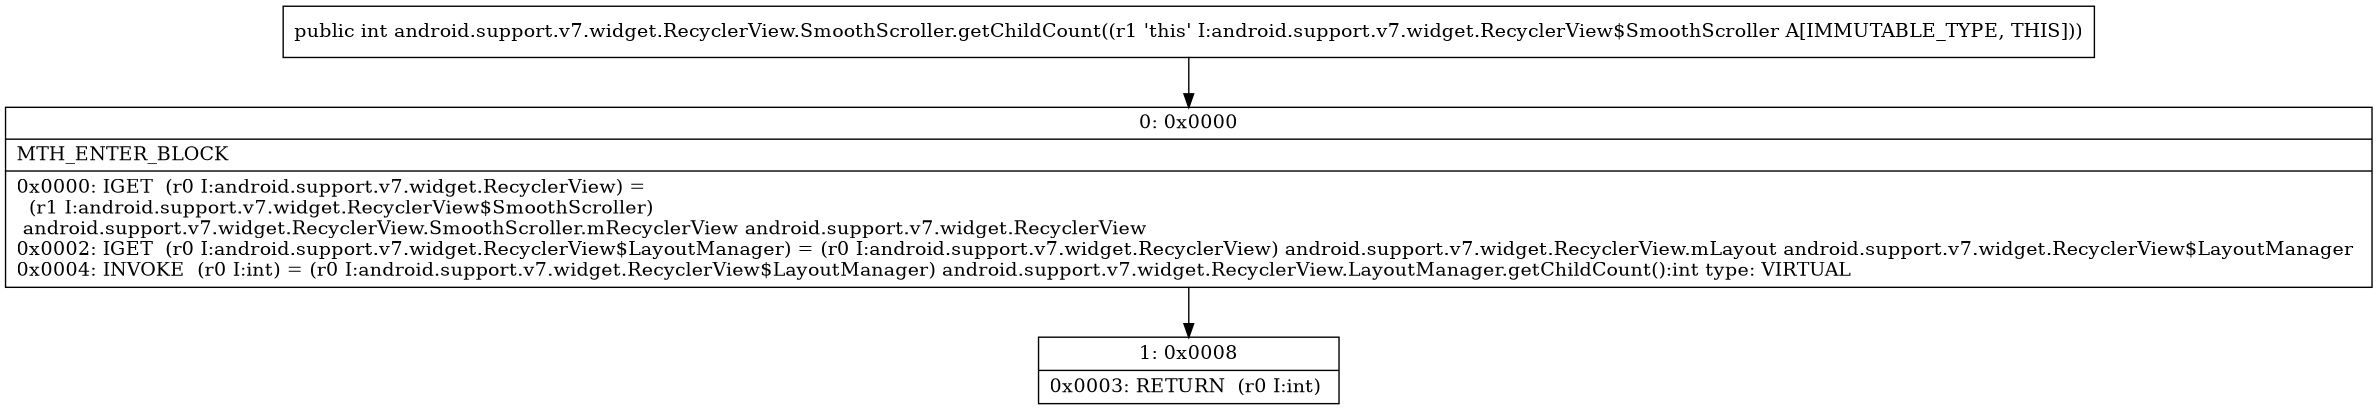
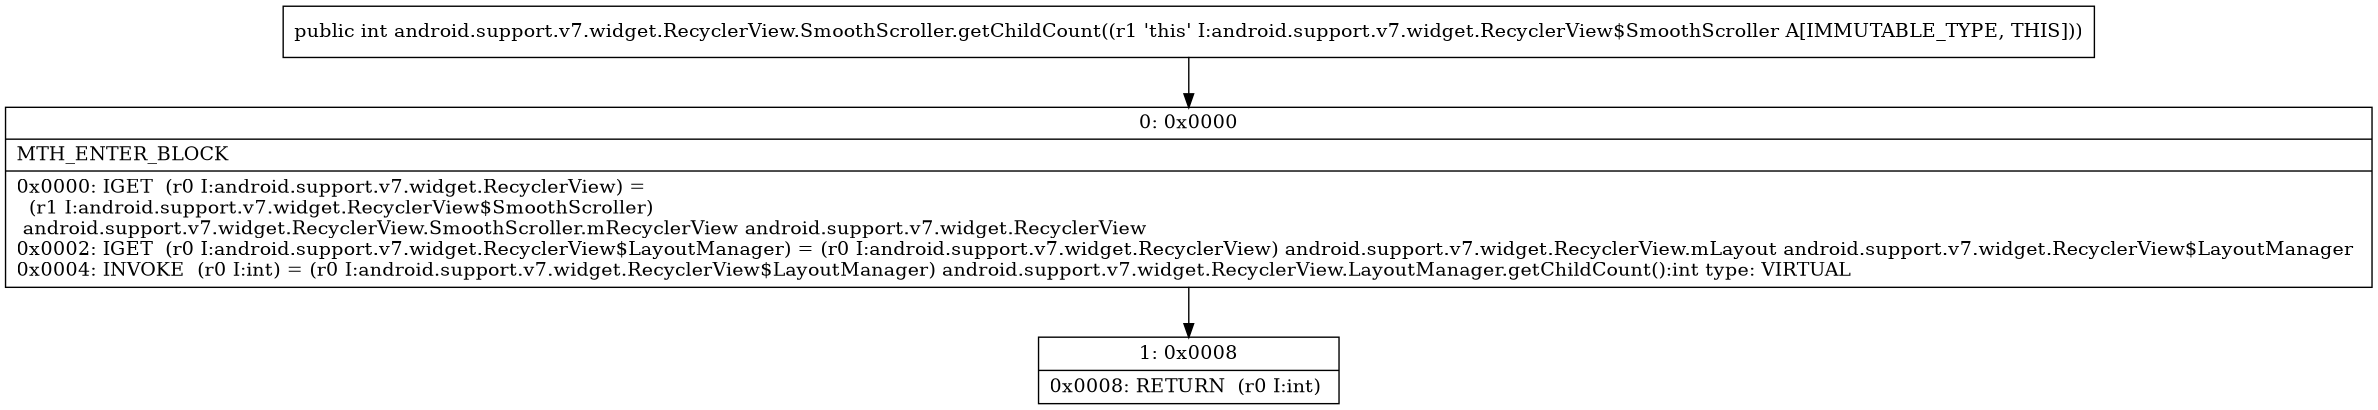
node "1: 0x0008": text "0x0003: RETURN  (r0 I:int)" -> "0x0008: RETURN  (r0 I:int)"
